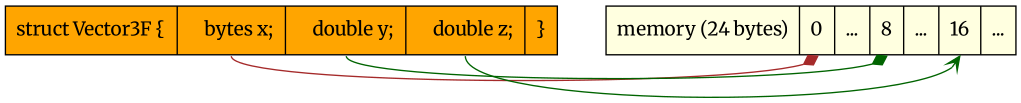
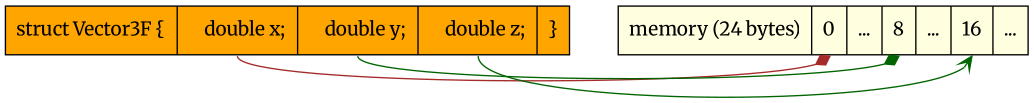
node "struct Vector3F {": text "bytes x;" -> "double x;"
